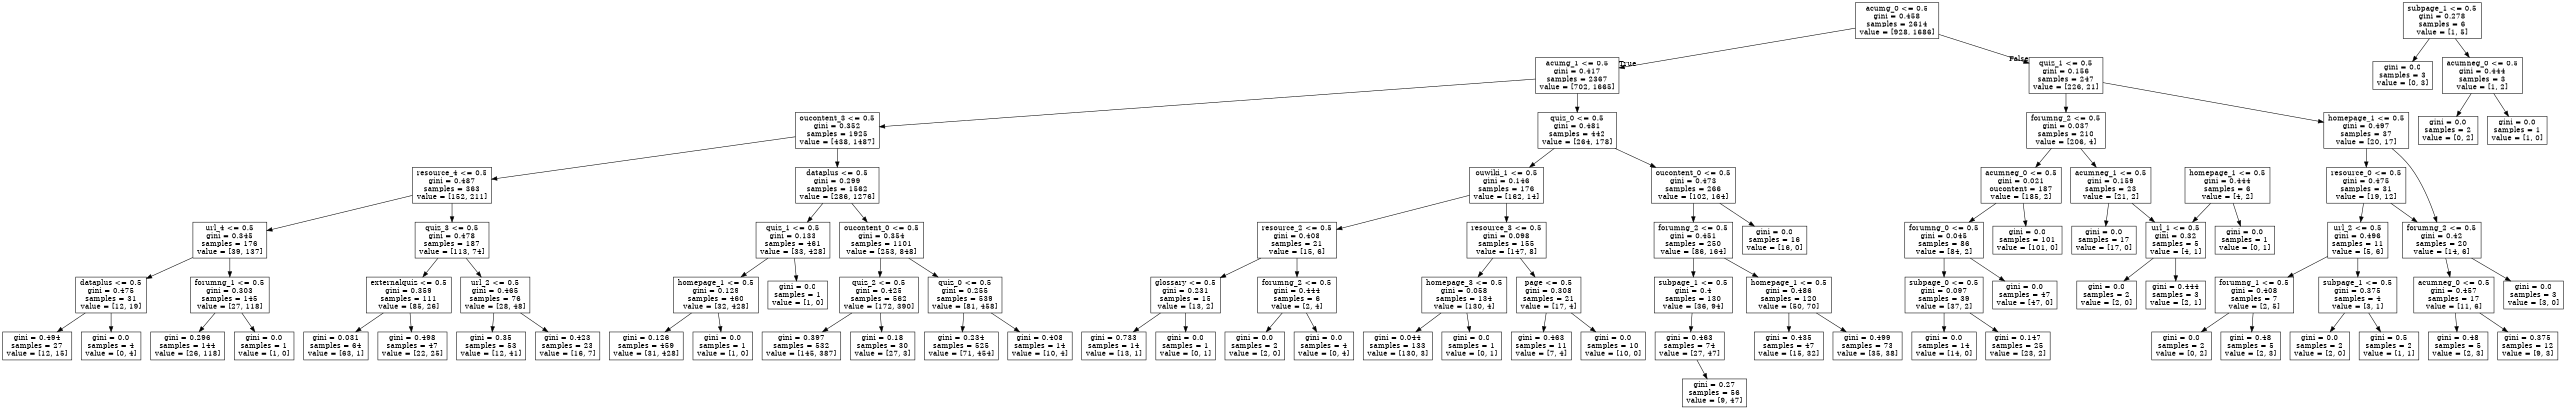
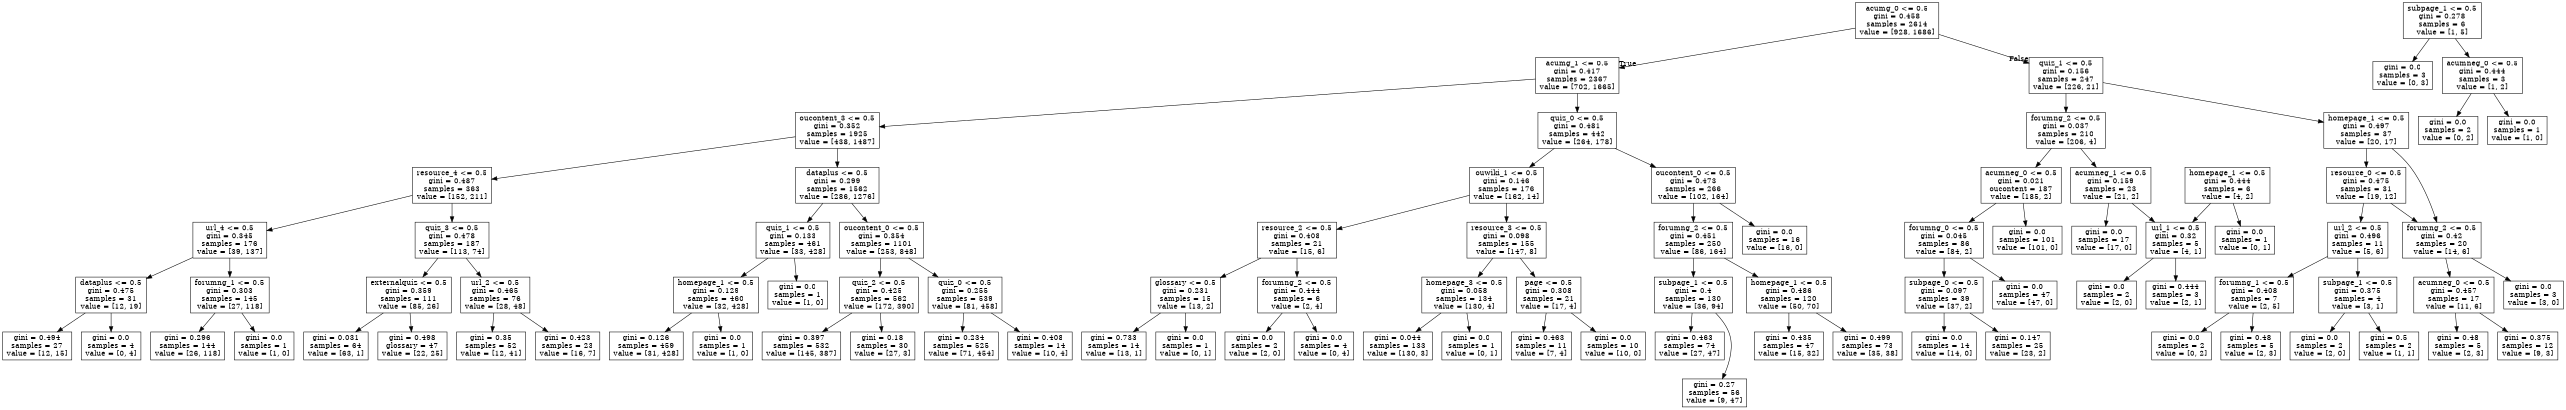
node "gini = 0.498 samples = 47 value = [22, 25]": label "gini = 0.498 samples = 47 value = [22, 25]" -> "gini = 0.498 glossary = 47 value = [22, 25]"
node "gini = 0.35 samples = 53 value = [12, 41]": label "gini = 0.35 samples = 53 value = [12, 41]" -> "gini = 0.35 samples = 52 value = [12, 41]"
edge "gini = 0.463 samples = 74 value = [27, 47]" -> "gini = 0.27 samples = 56 value = [9, 47]": now "subpage_1 <= 0.5 gini = 0.4 samples = 130 value = [36, 94]" -> "gini = 0.27 samples = 56 value = [9, 47]"
